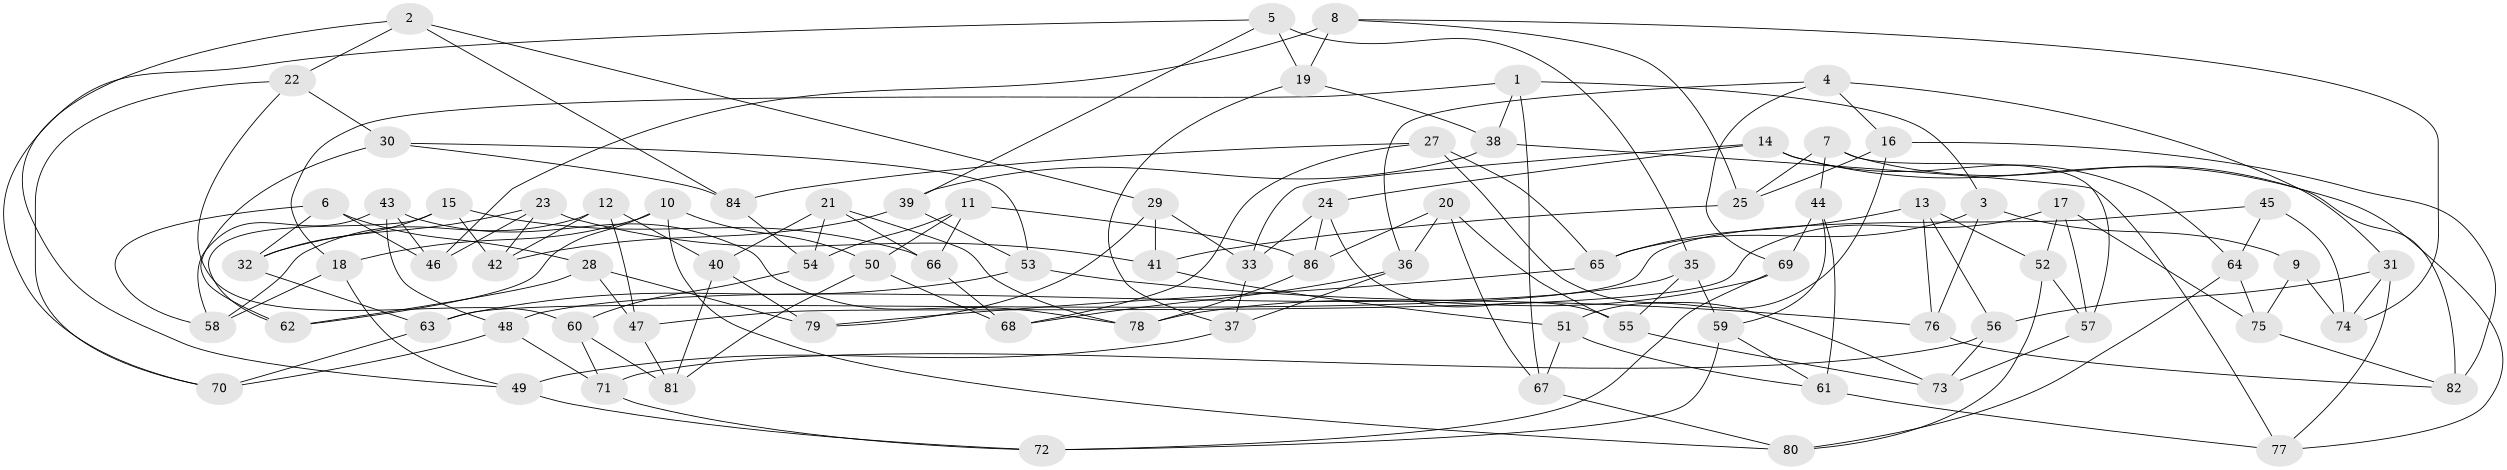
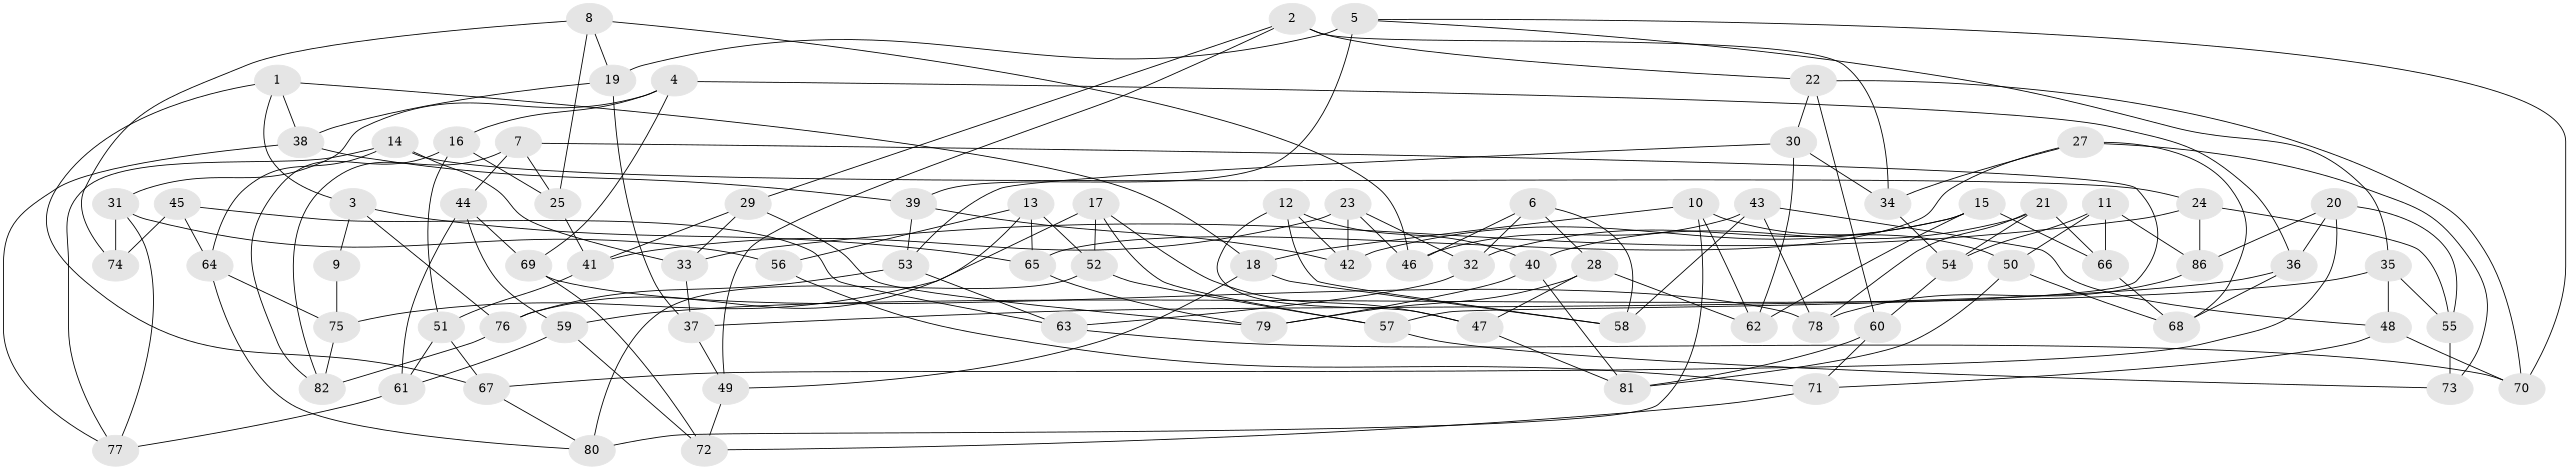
node "84": label "84" -> "34"
edge "9" -- "74": removed
edge "56" -- "73": removed
